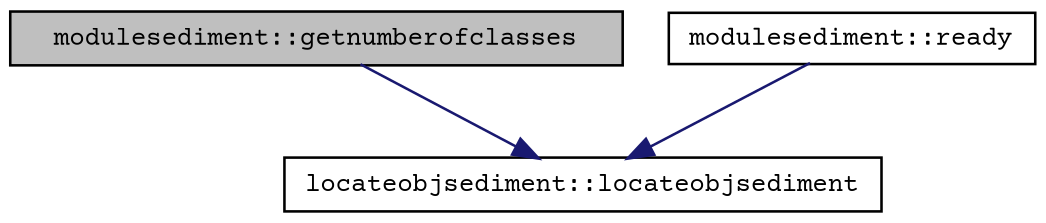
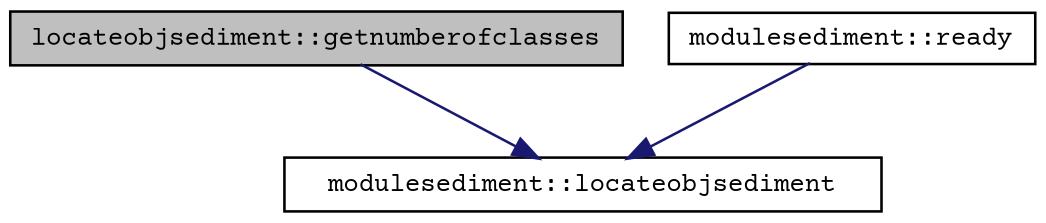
node "modulesediment::getnumberofclasses": label "modulesediment::getnumberofclasses" -> "locateobjsediment::getnumberofclasses"
node "locateobjsediment::locateobjsediment": label "locateobjsediment::locateobjsediment" -> "modulesediment::locateobjsediment"
